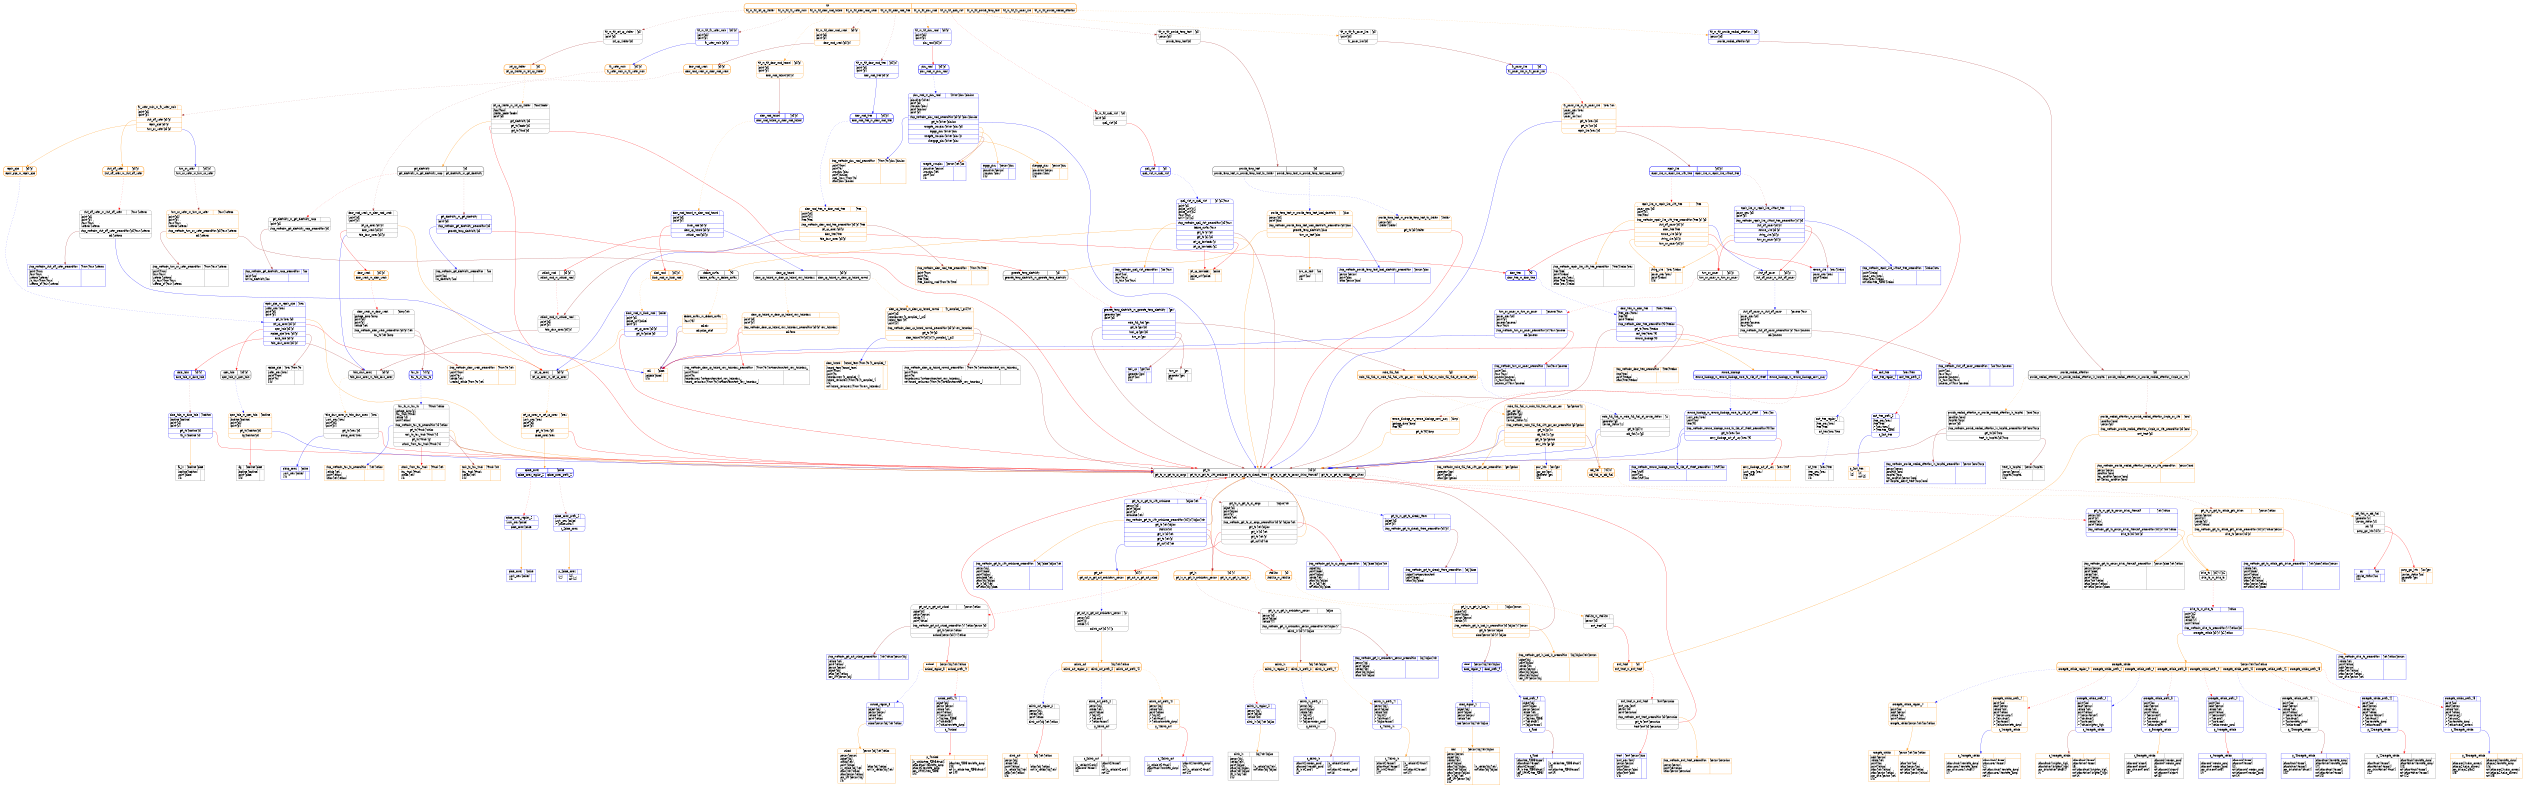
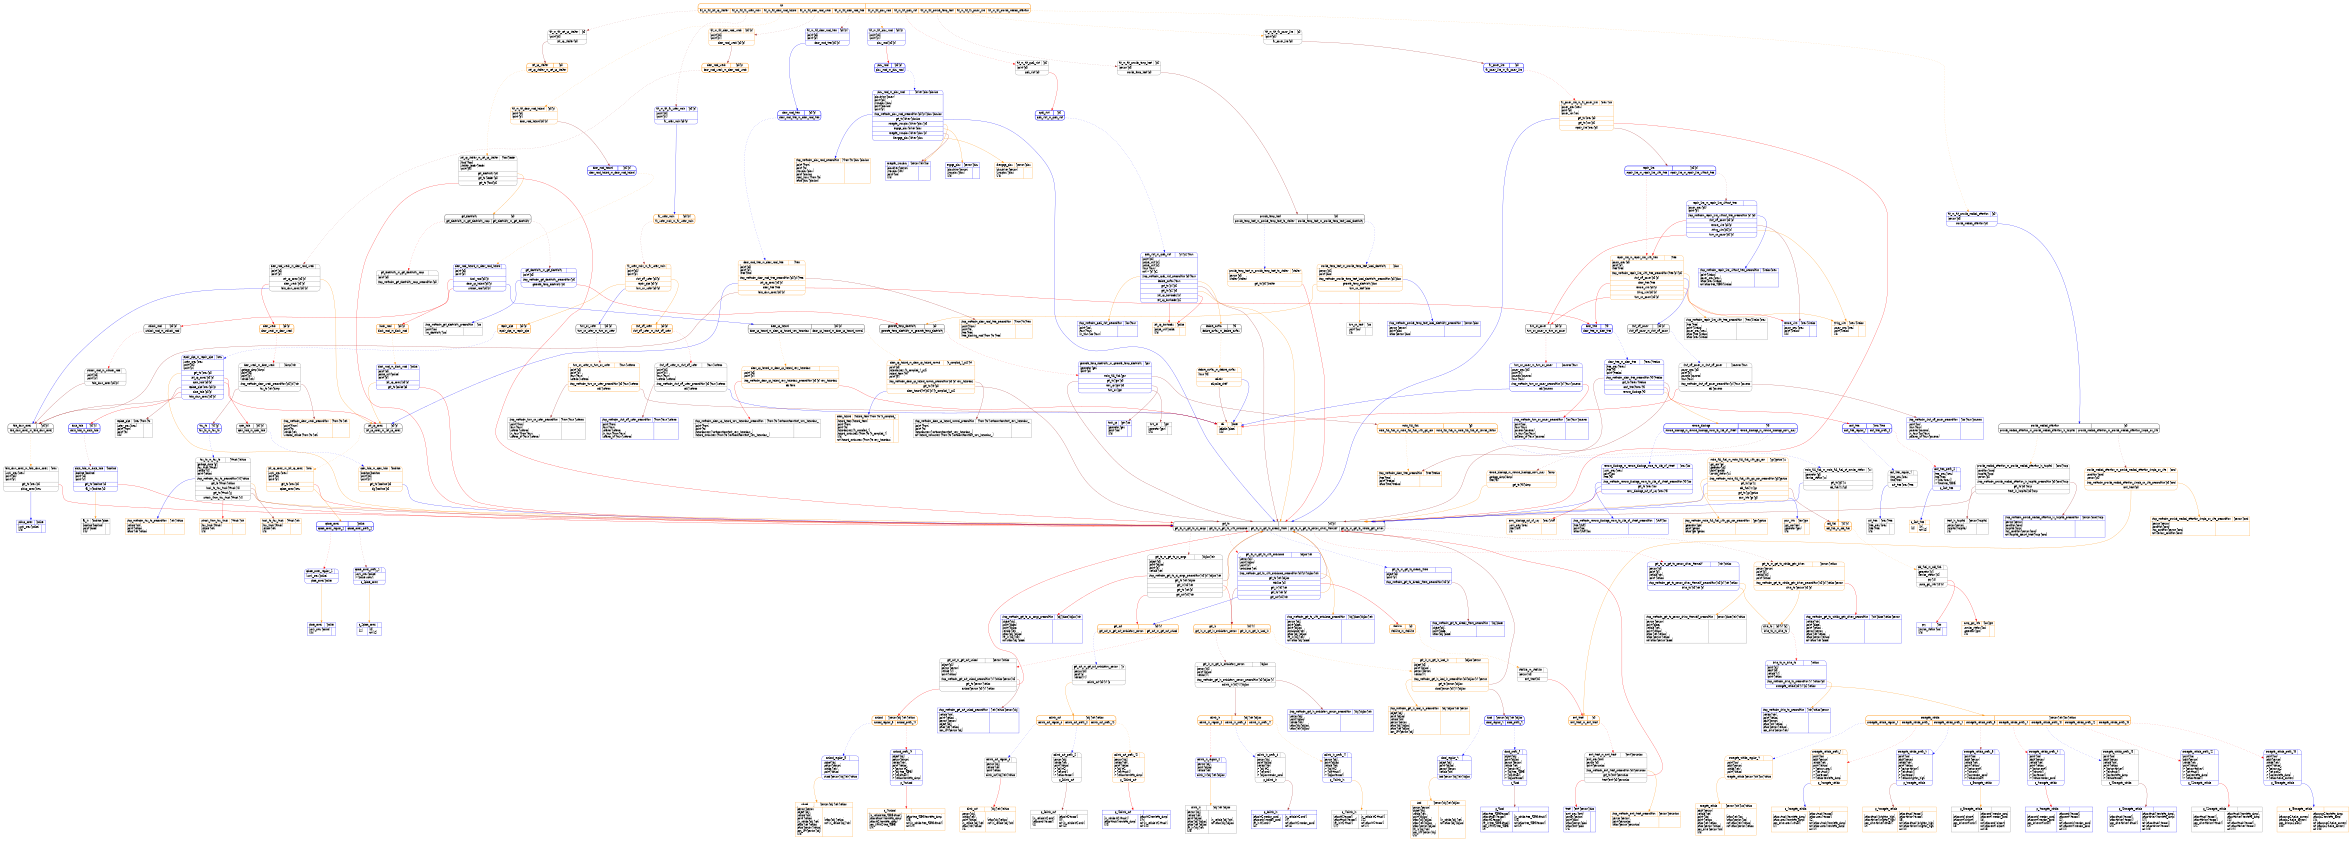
edge "tlt_m_tlt_provide_medical_attention" -> "provide_medical_attention": color brown -> blue
node "plow_road_m_plow_road": text "(plowdriver ?driver)" -> "(plowdriver ?power)"
edge "repair_line_m_repair_line_without_tree" -> "shut_off_power": now "repair_line_m_repair_line_without_tree" -> "repair_line_m_repair_line_with_tree"
edge "clear_road_tree_m_clear_road_tree" -> "unblock_road_m_unblock_road": now "clear_road_tree_m_clear_road_tree" -> "take_down_cones"
edge "turn_on_water_m_turn_on_water" -> "declare_curfew": now "turn_on_water_m_turn_on_water" -> "call"
node "shop_methodm_get_electricity_noop_precondition": removed
edge "make_full_fuel" -> "make_full_fuel_m_make_full_fuel_with_gas_can": now "make_full_fuel" -> "shop_methodm_clear_tree_precondition"
edge "ccut_tree_regular_1" -> "cut_tree": style dotted -> solid
node "dig": removed
node "shop_methodm_get_to_already_there_precondition": text "(object ?vartoconstconstant)" -> "(object ?obj)"
